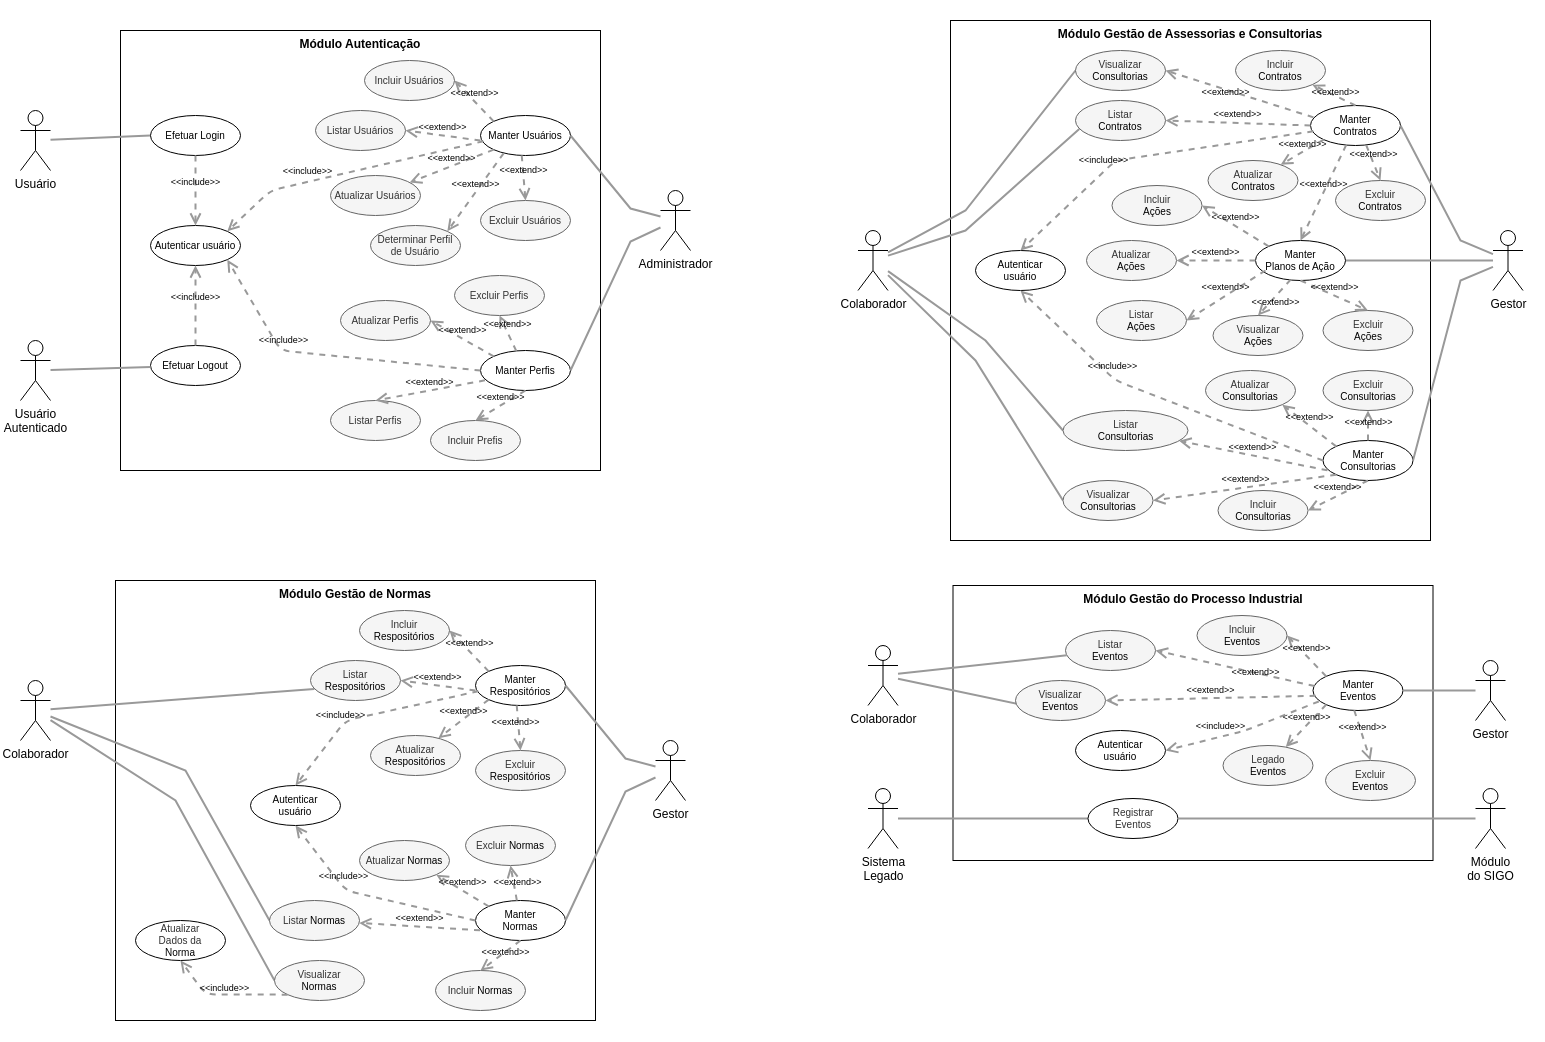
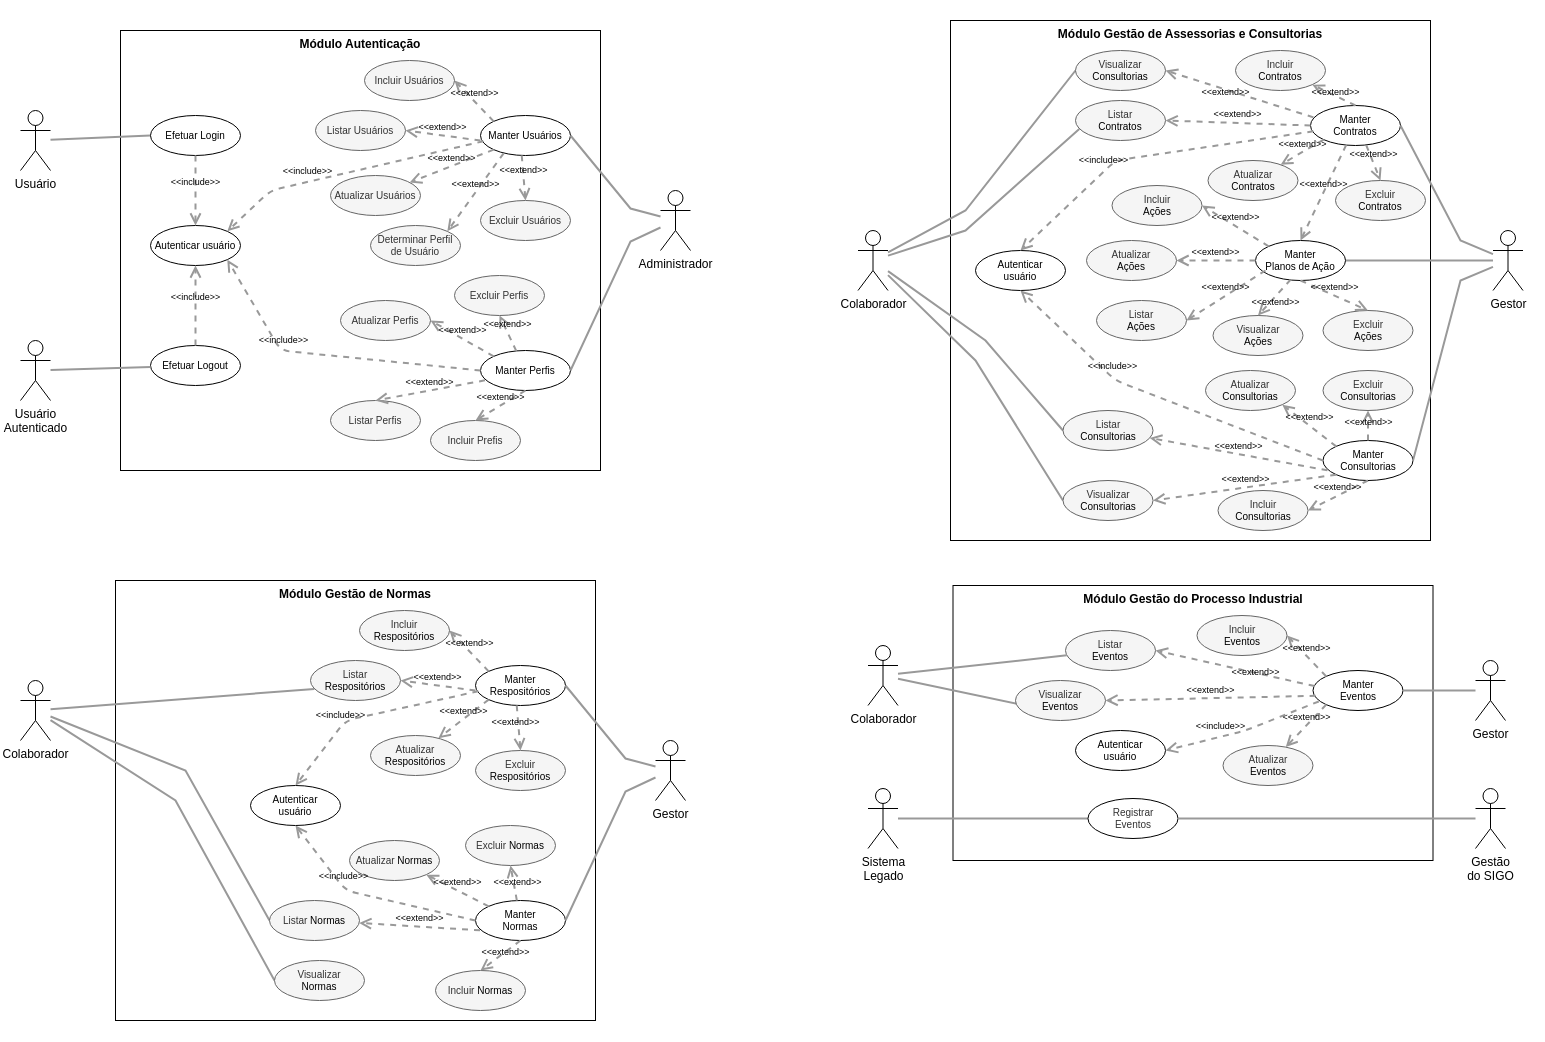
node "ListarConsultorias": size 125x40 -> 90x40
edge "Manter Eventos" -> "Excluir Eventos": removed, label "<<extend>>"
node "Legado Eventos": label "Legado Eventos" -> "Atualizar Eventos"
node "Excluir Eventos": removed
node "Atualizar Normas": moved (405, 861) -> (395, 861)
node "Módulo do SIGO": label "Módulo do SIGO" -> "Gestão do SIGO"
node "Atualizar Dados da Norma": removed
edge "Visualizar Normas" -> "Atualizar Dados da Norma": removed, label "<<include>>"
